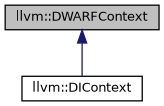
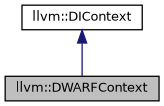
edge "llvm::DIContext" -> "llvm::DWARFContext": reversed
